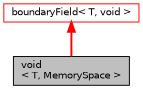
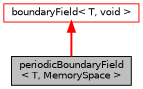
node "void < T, MemorySpace >": label "void < T, MemorySpace >" -> "periodicBoundaryField < T, MemorySpace >"
